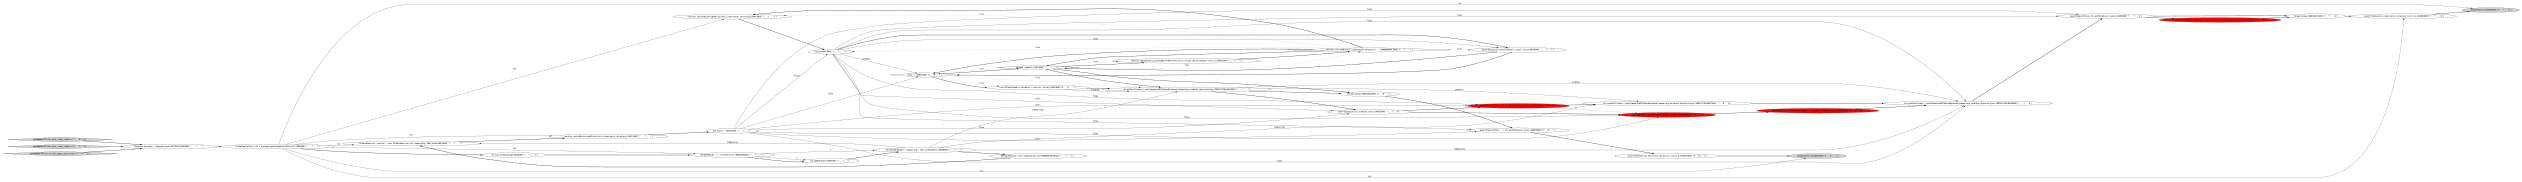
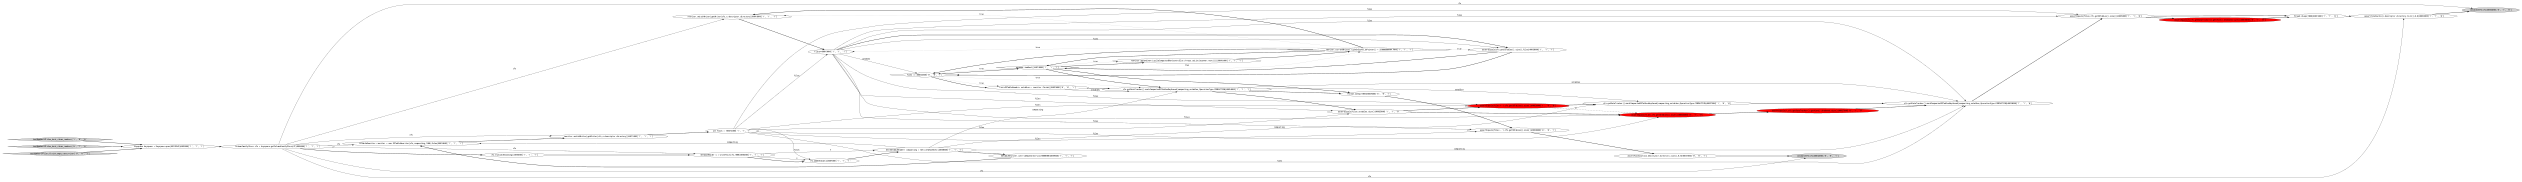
edge "int files = 1@@@12@@@['1', '1', '1']" -> "files == 3@@@22@@@['0', '0', '1']": now "int files = 1@@@12@@@['1', '1', '1']" -> "cfs.addSSTable(s)@@@7@@@['1', '1', '1']"
